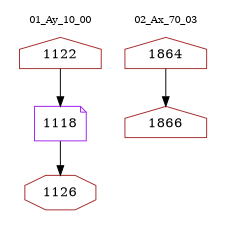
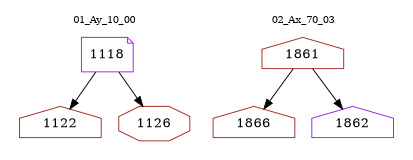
node "1864": label "1864" -> "1861"
edge "1122" -> "1118": reversed
node "1862": added
